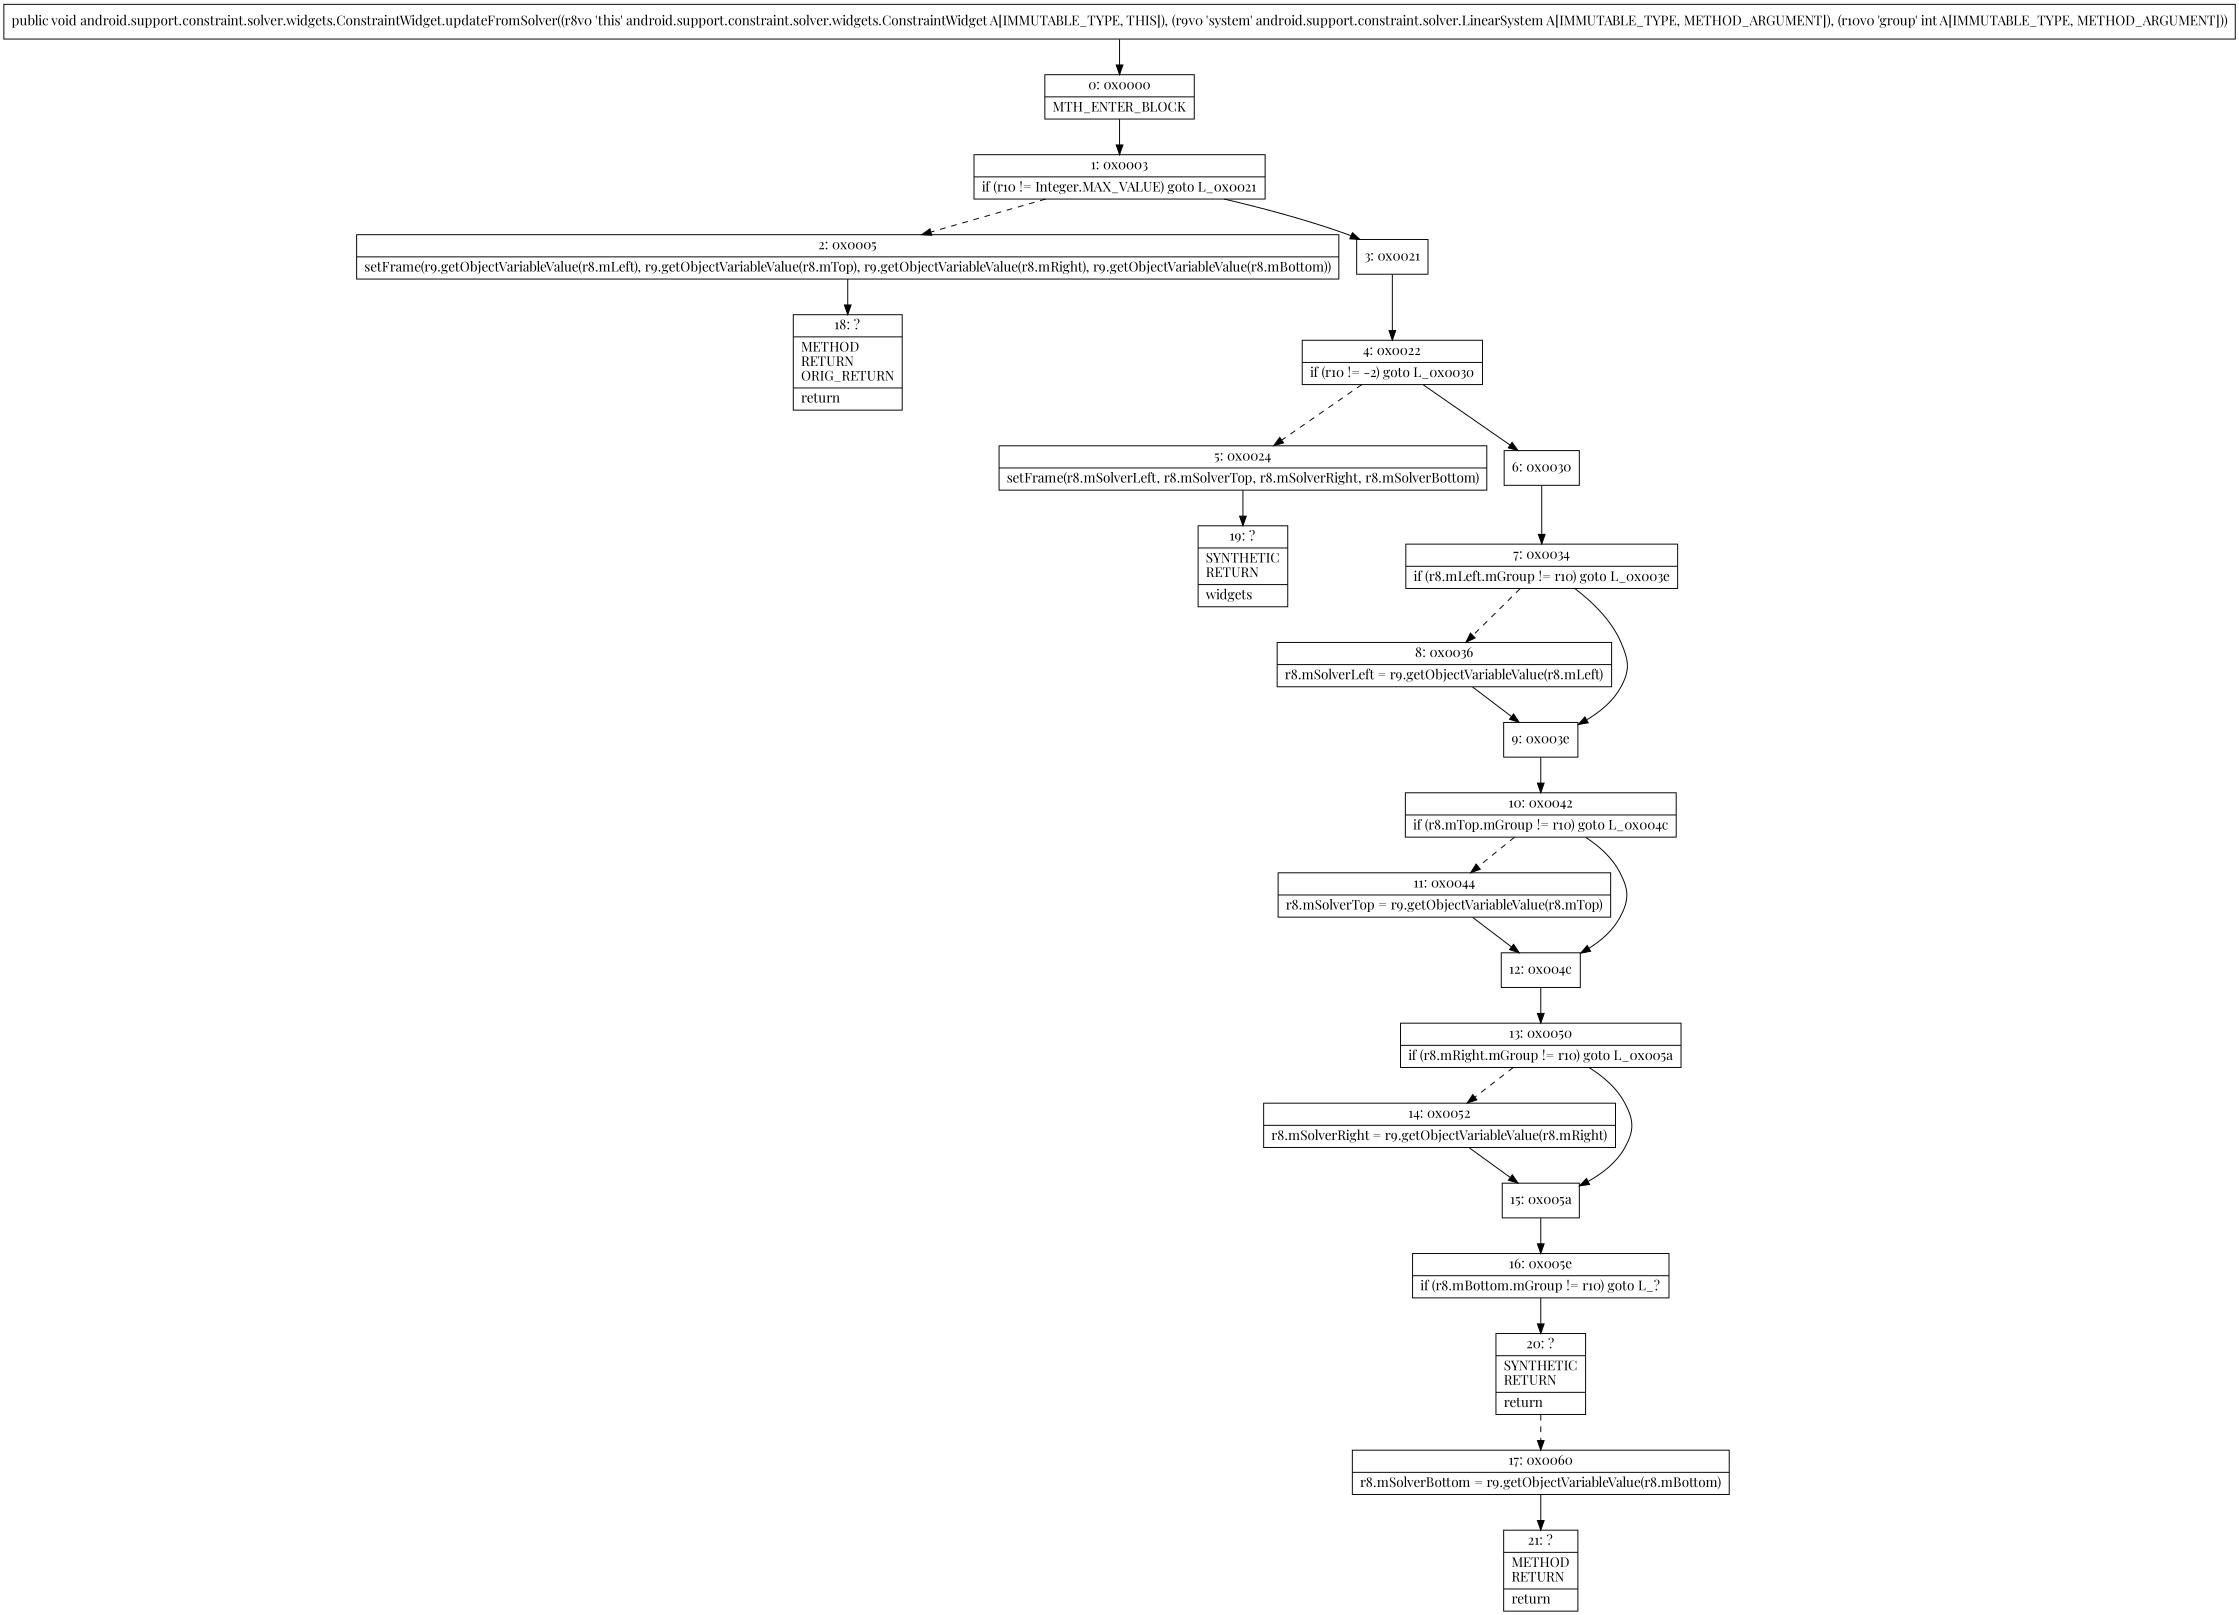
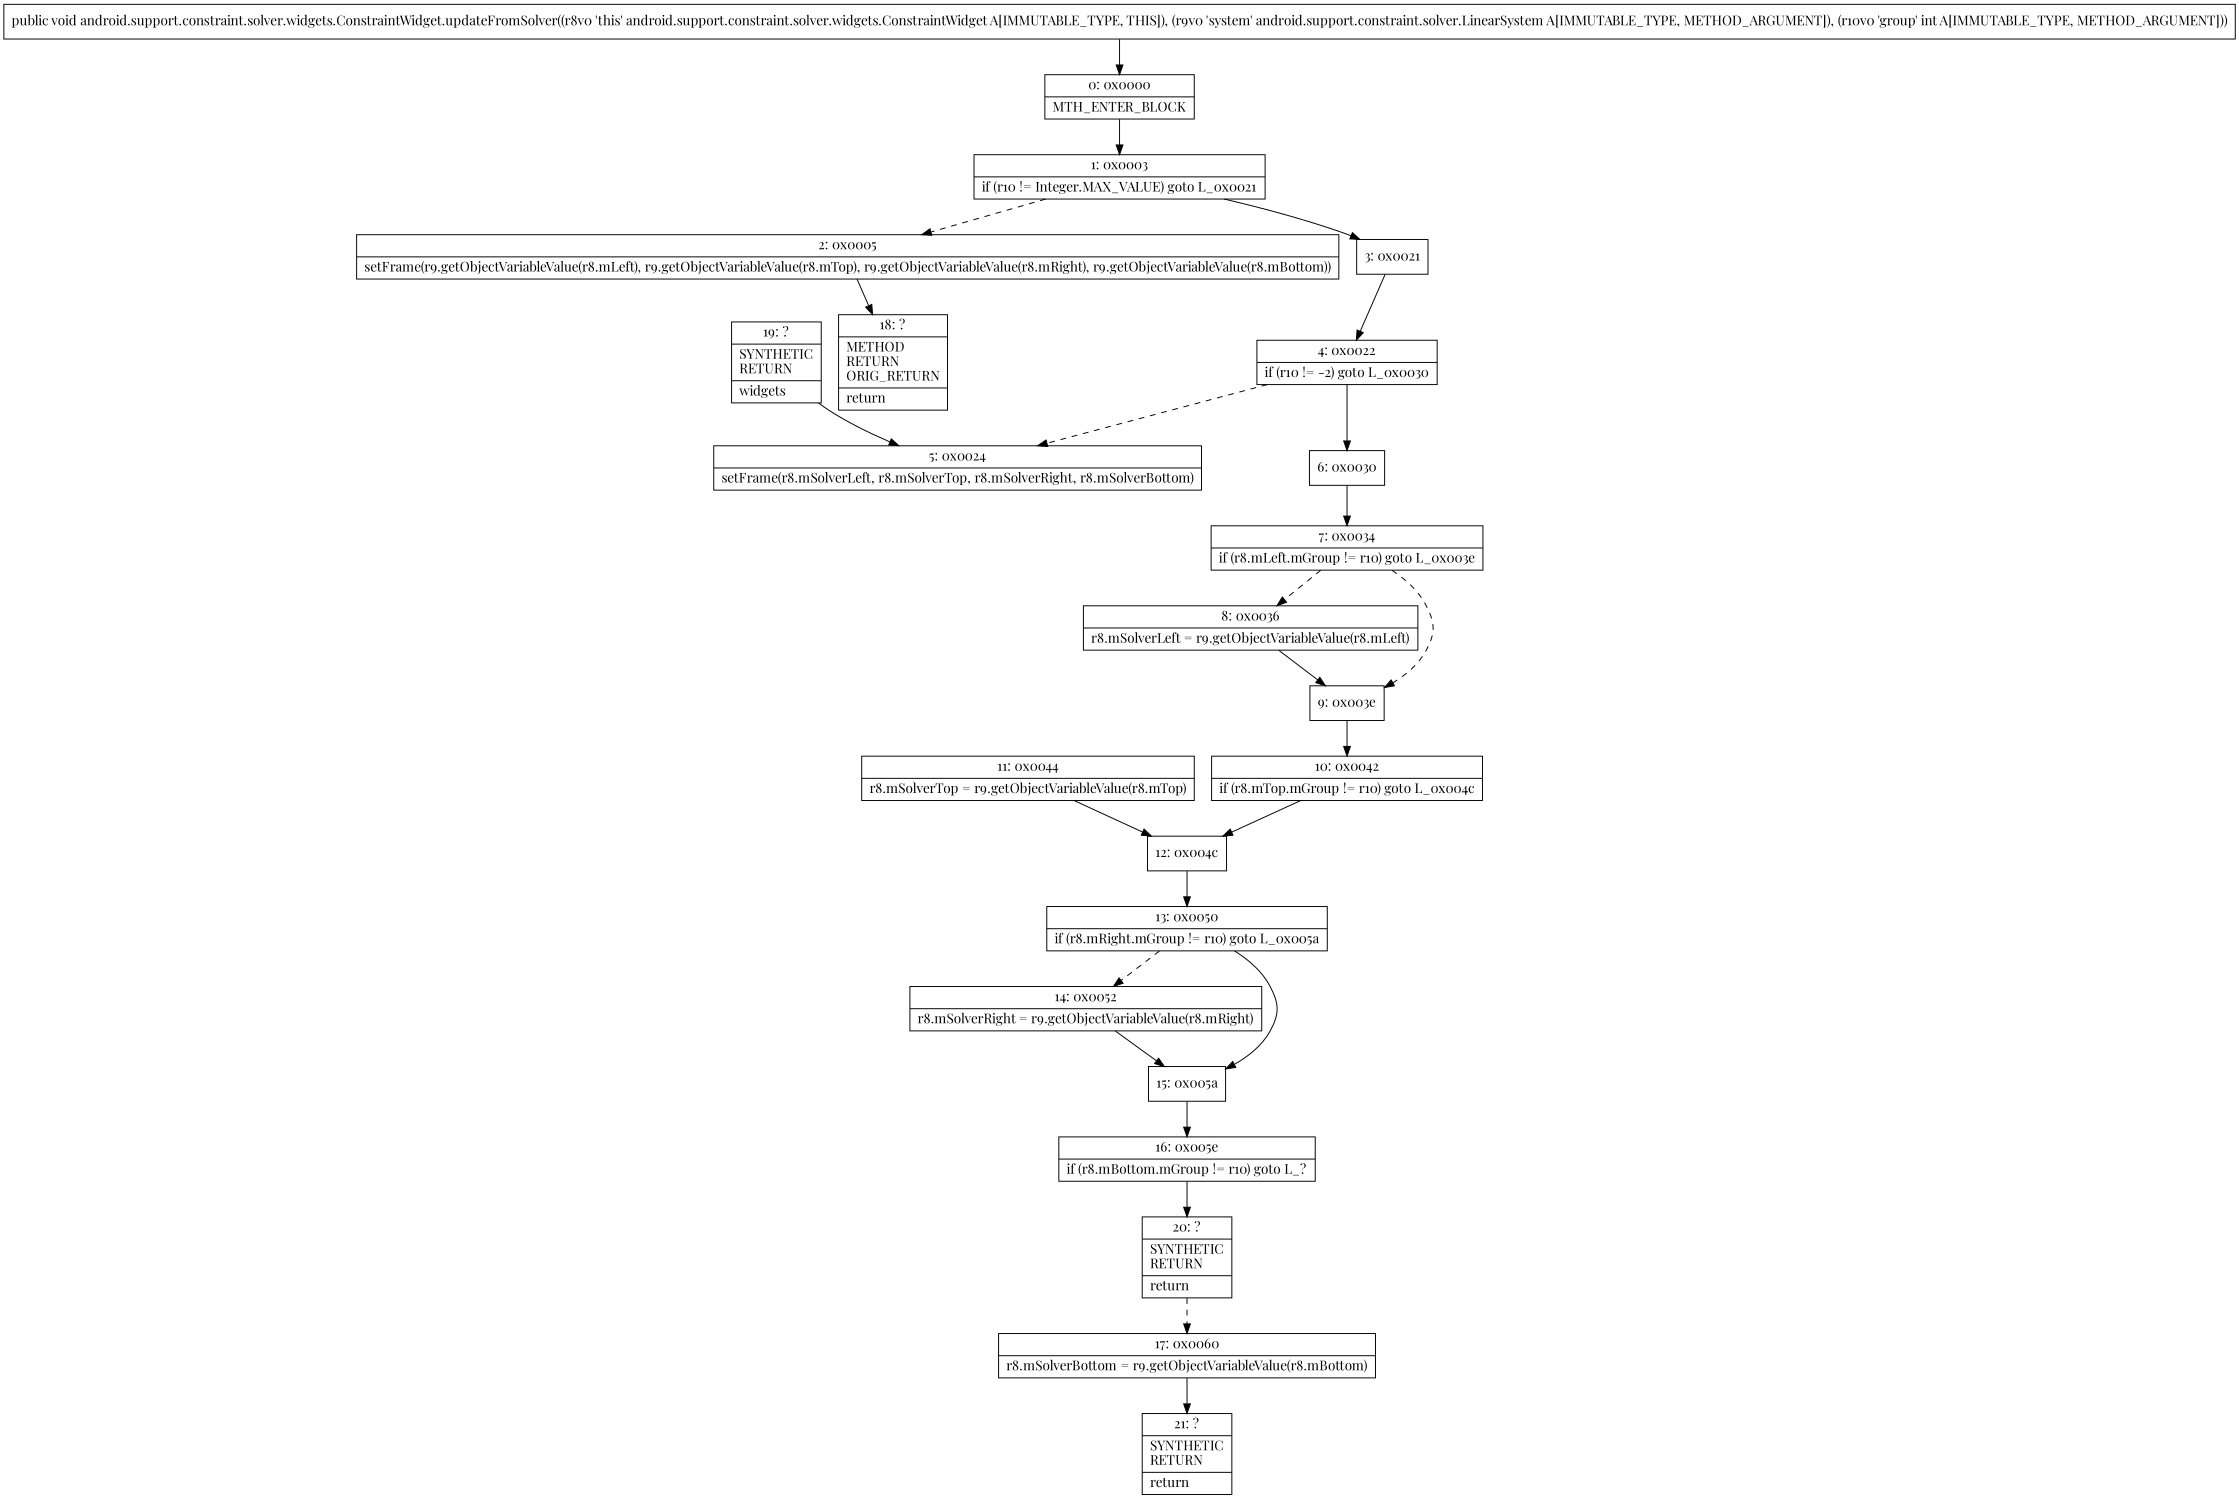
edge "5: 0x0024" -> "19: ?": reversed
edge "7: 0x0034" -> "9: 0x003e": style solid -> dashed
edge "10: 0x0042" -> "11: 0x0044": removed
node "21: ?": text "METHOD" -> "SYNTHETIC"
